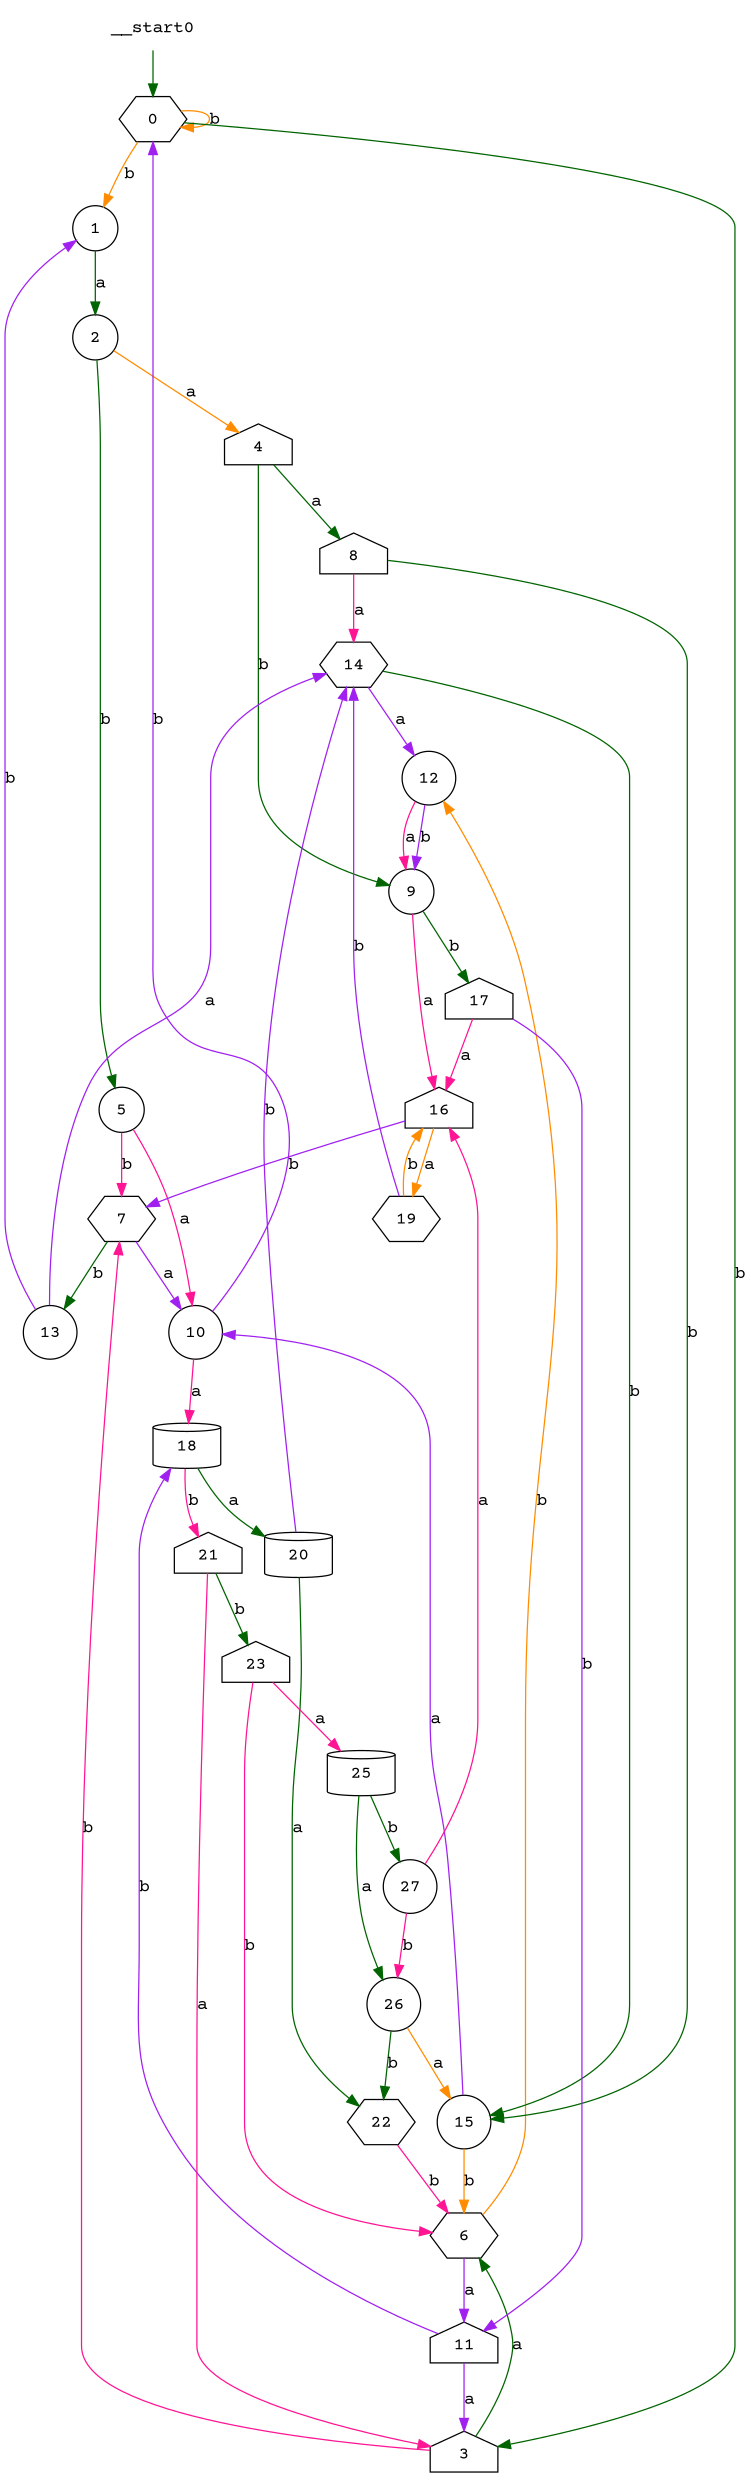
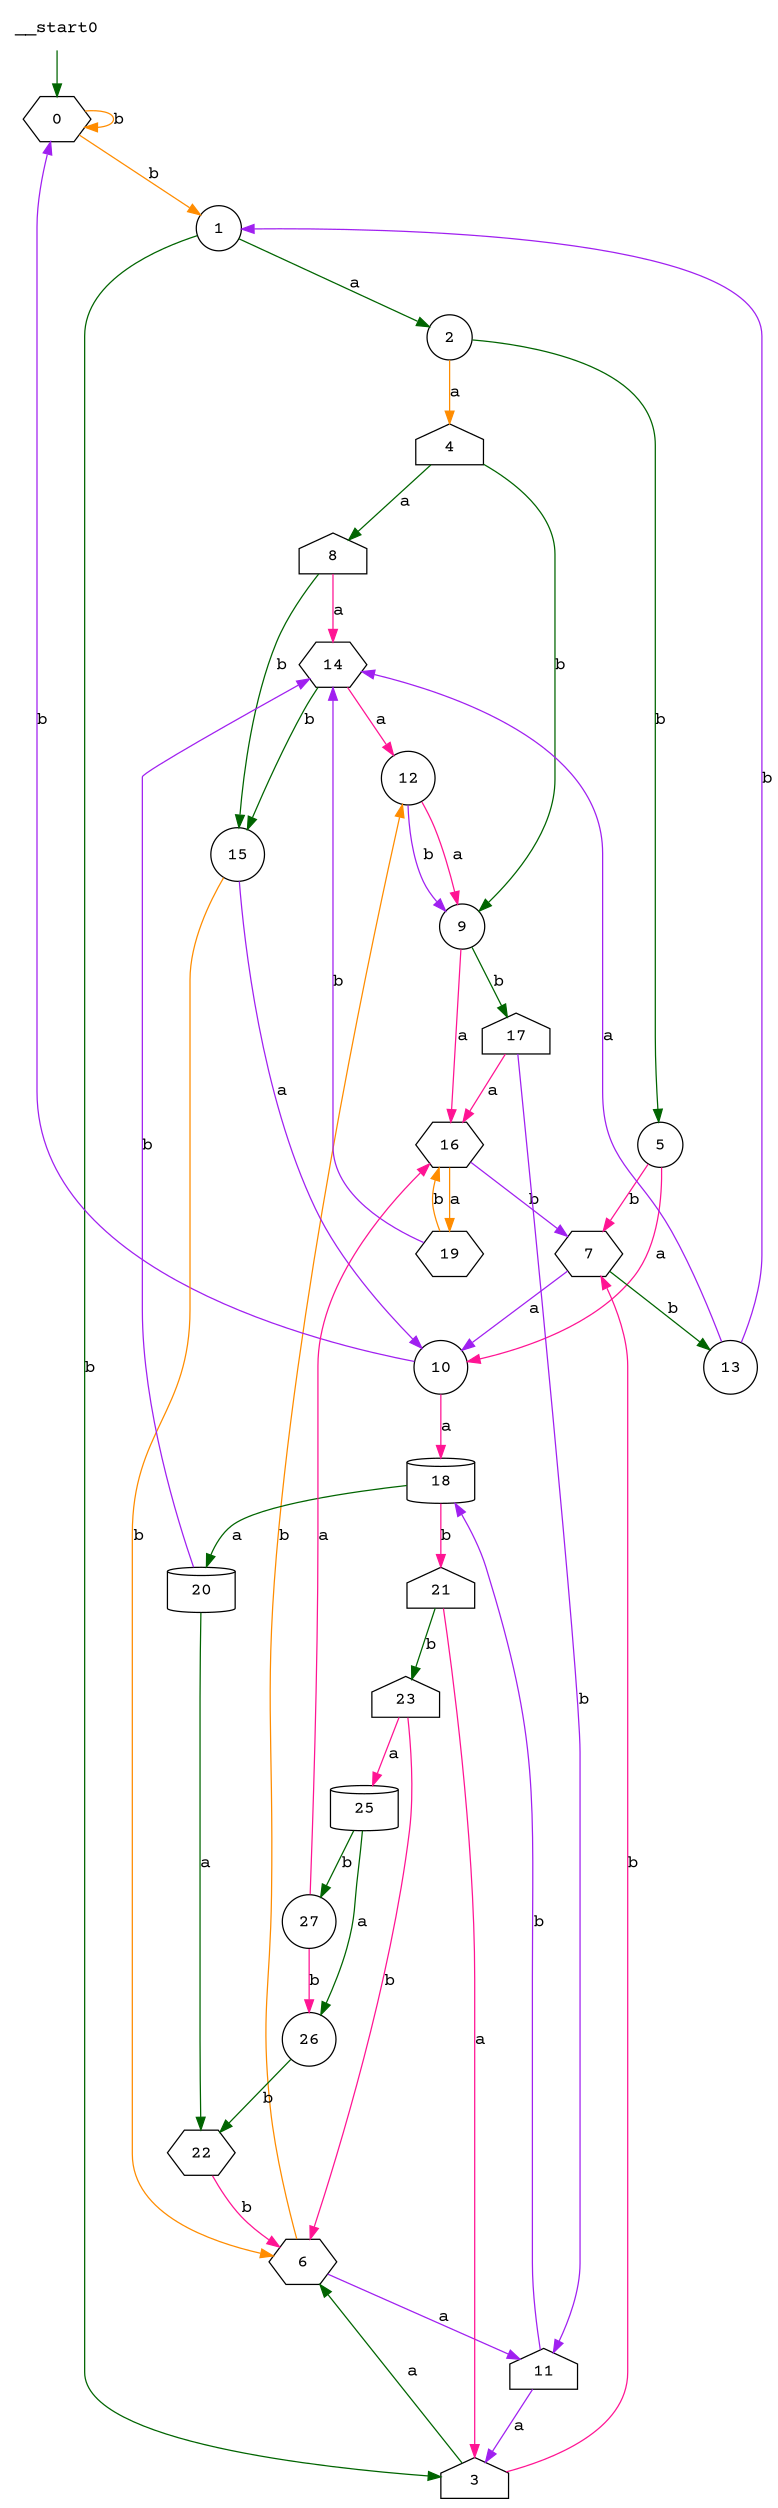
edge "14" -> "12": color purple -> deeppink
node "16": shape house -> hexagon
edge "0" -> "3": now "1" -> "3"
edge "26" -> "15": removed, label "a"
